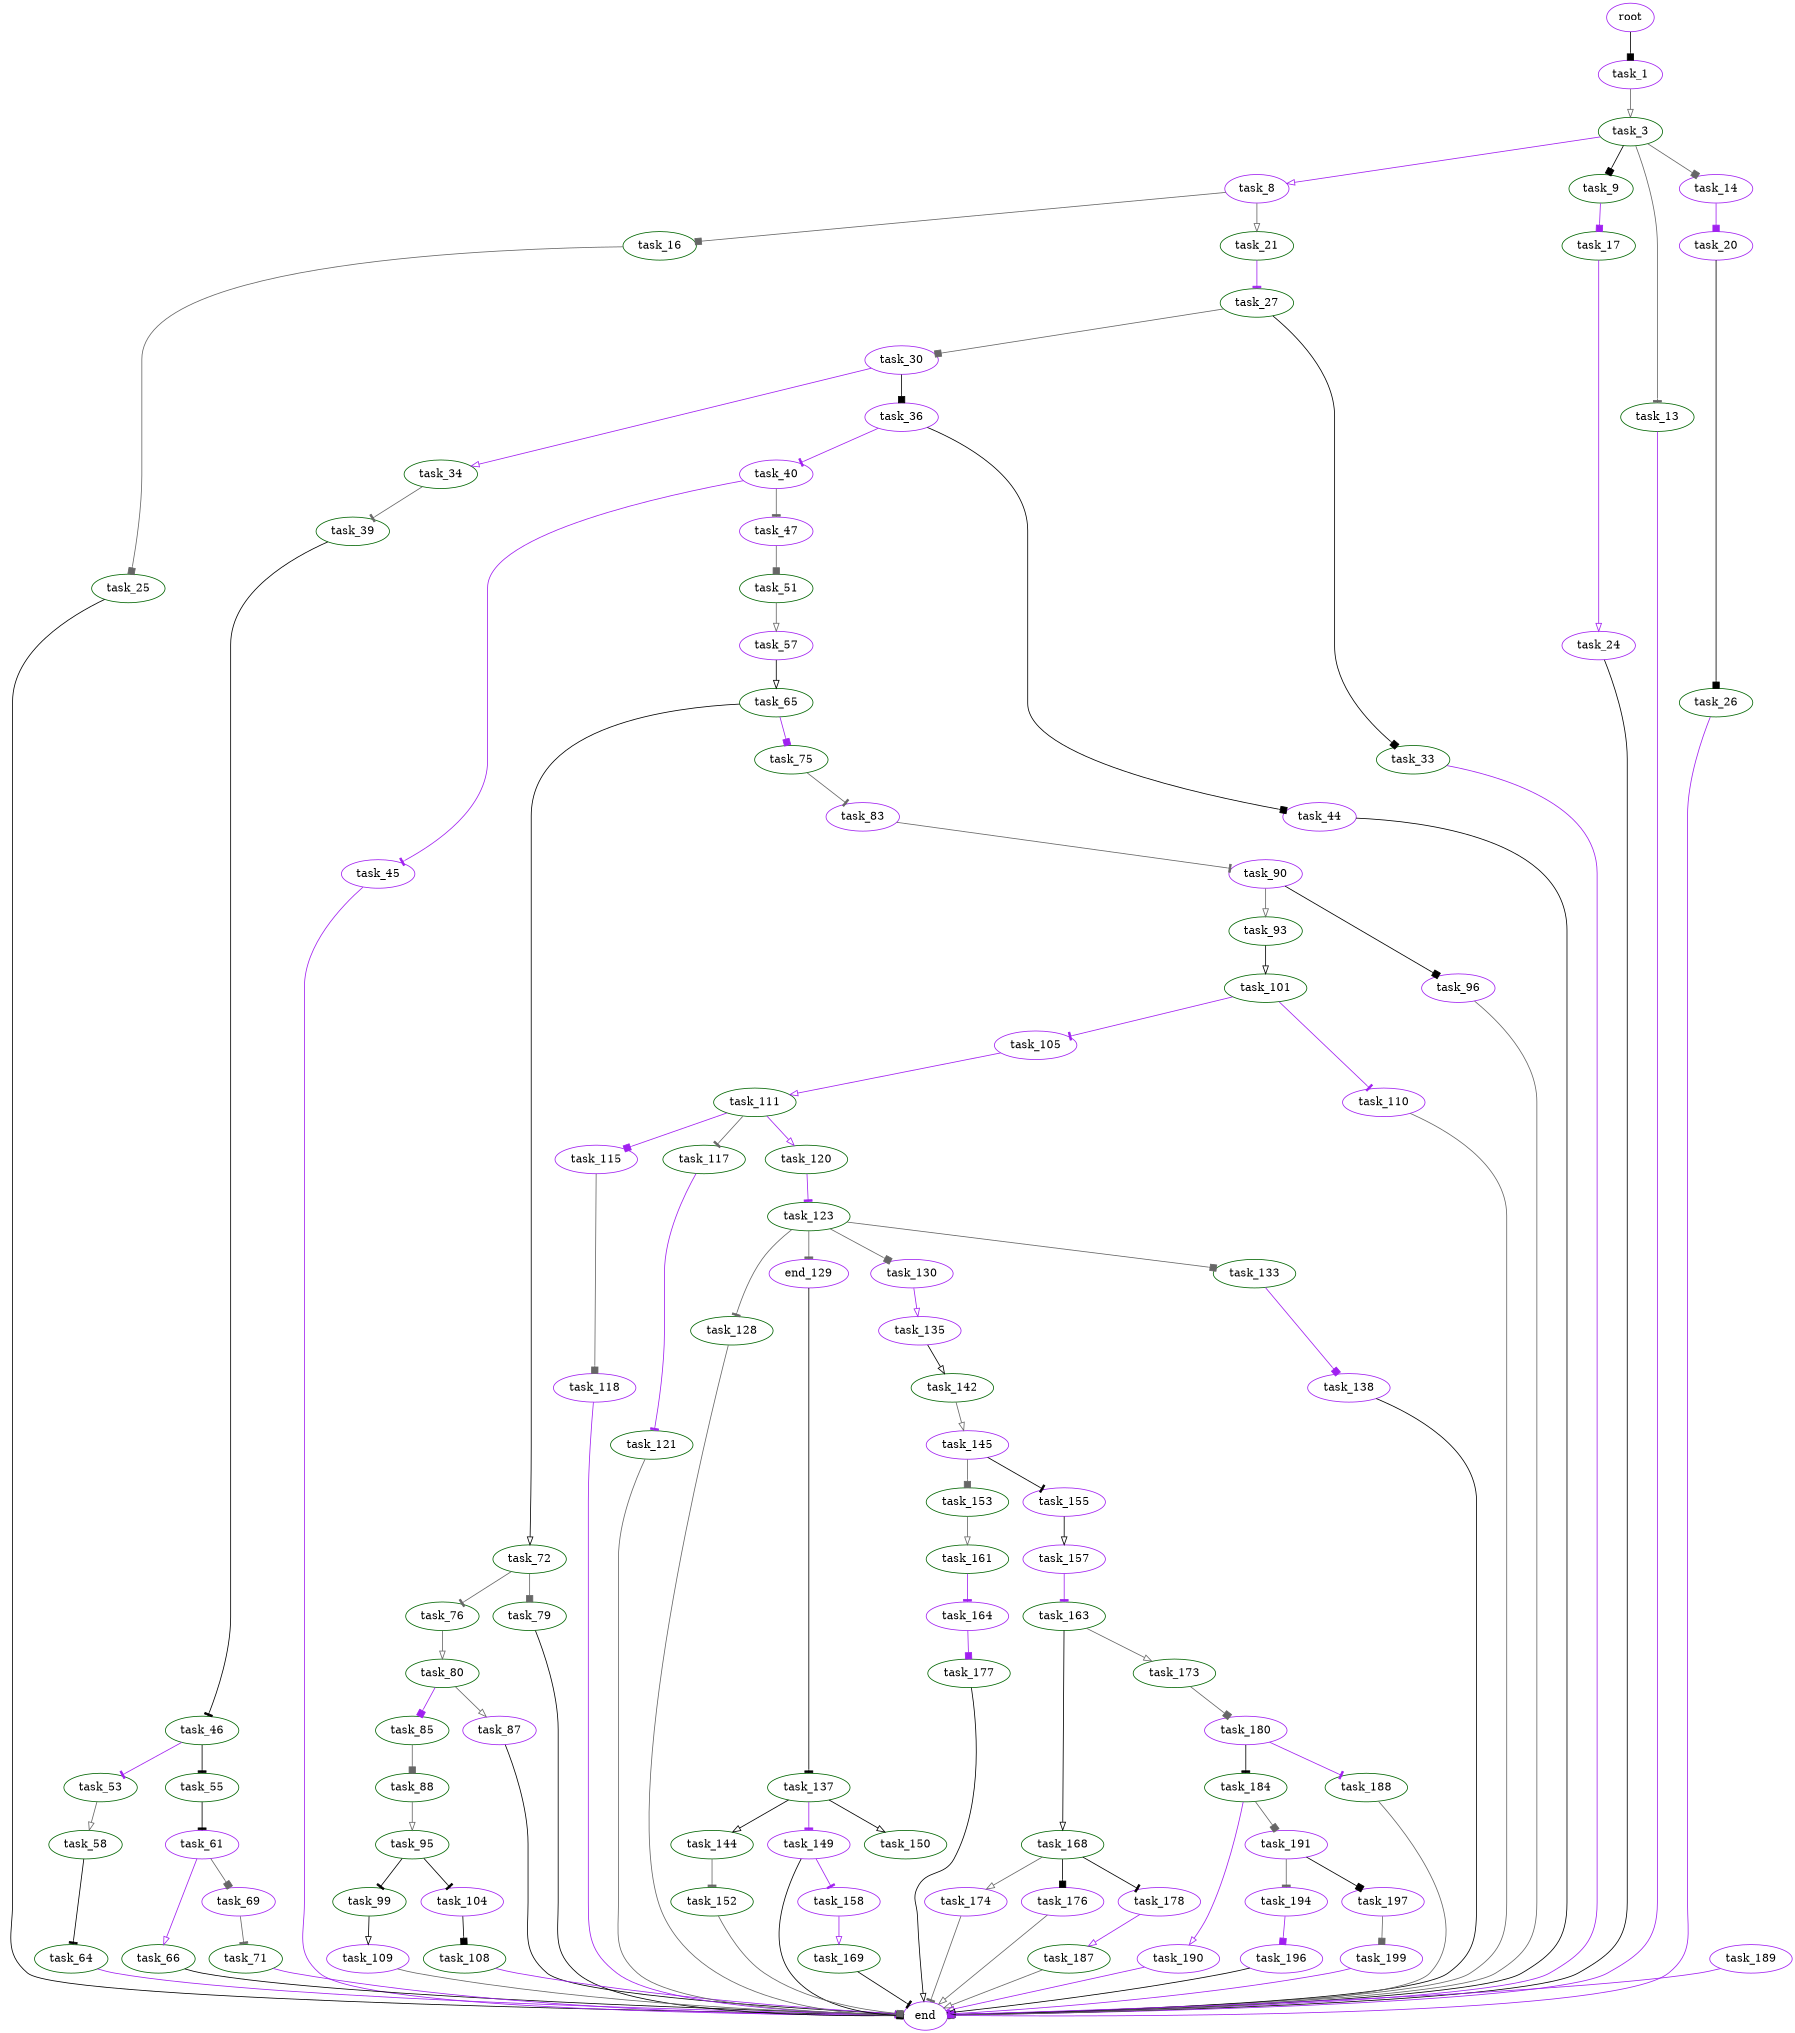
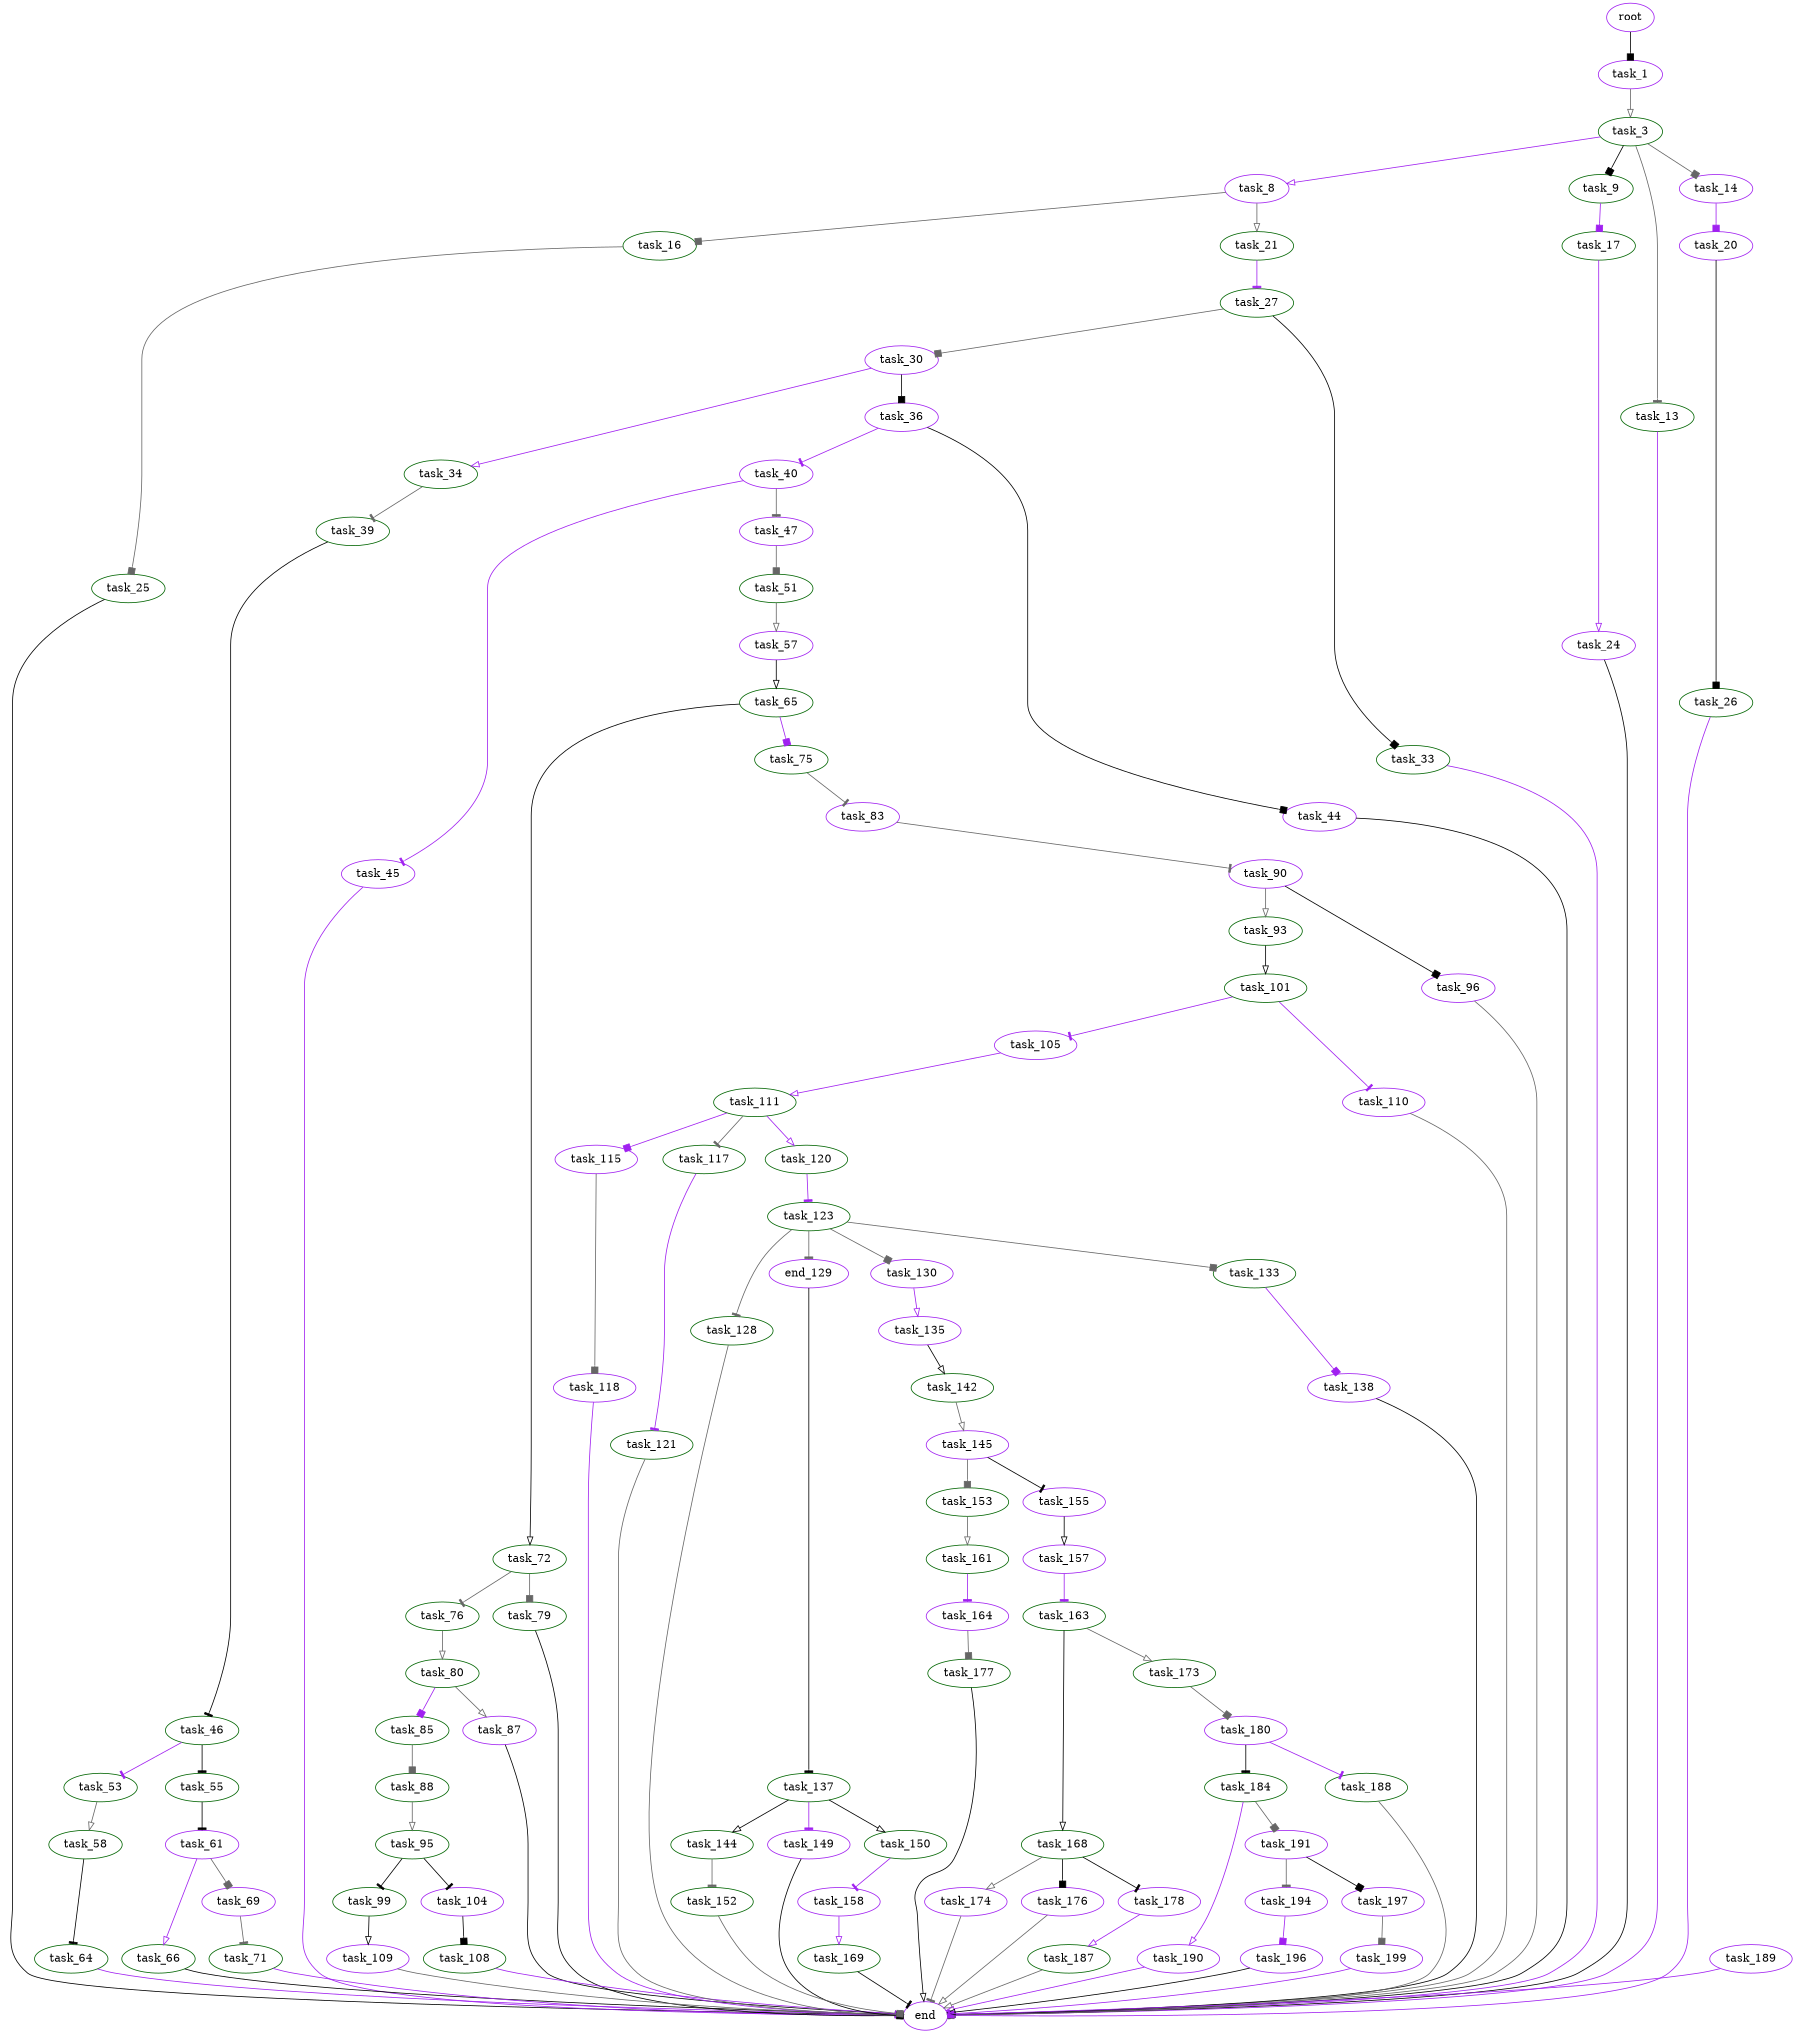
edge "task_164" -> "task_177": color purple -> gray40
edge "task_149" -> "task_158": now "task_150" -> "task_158"
